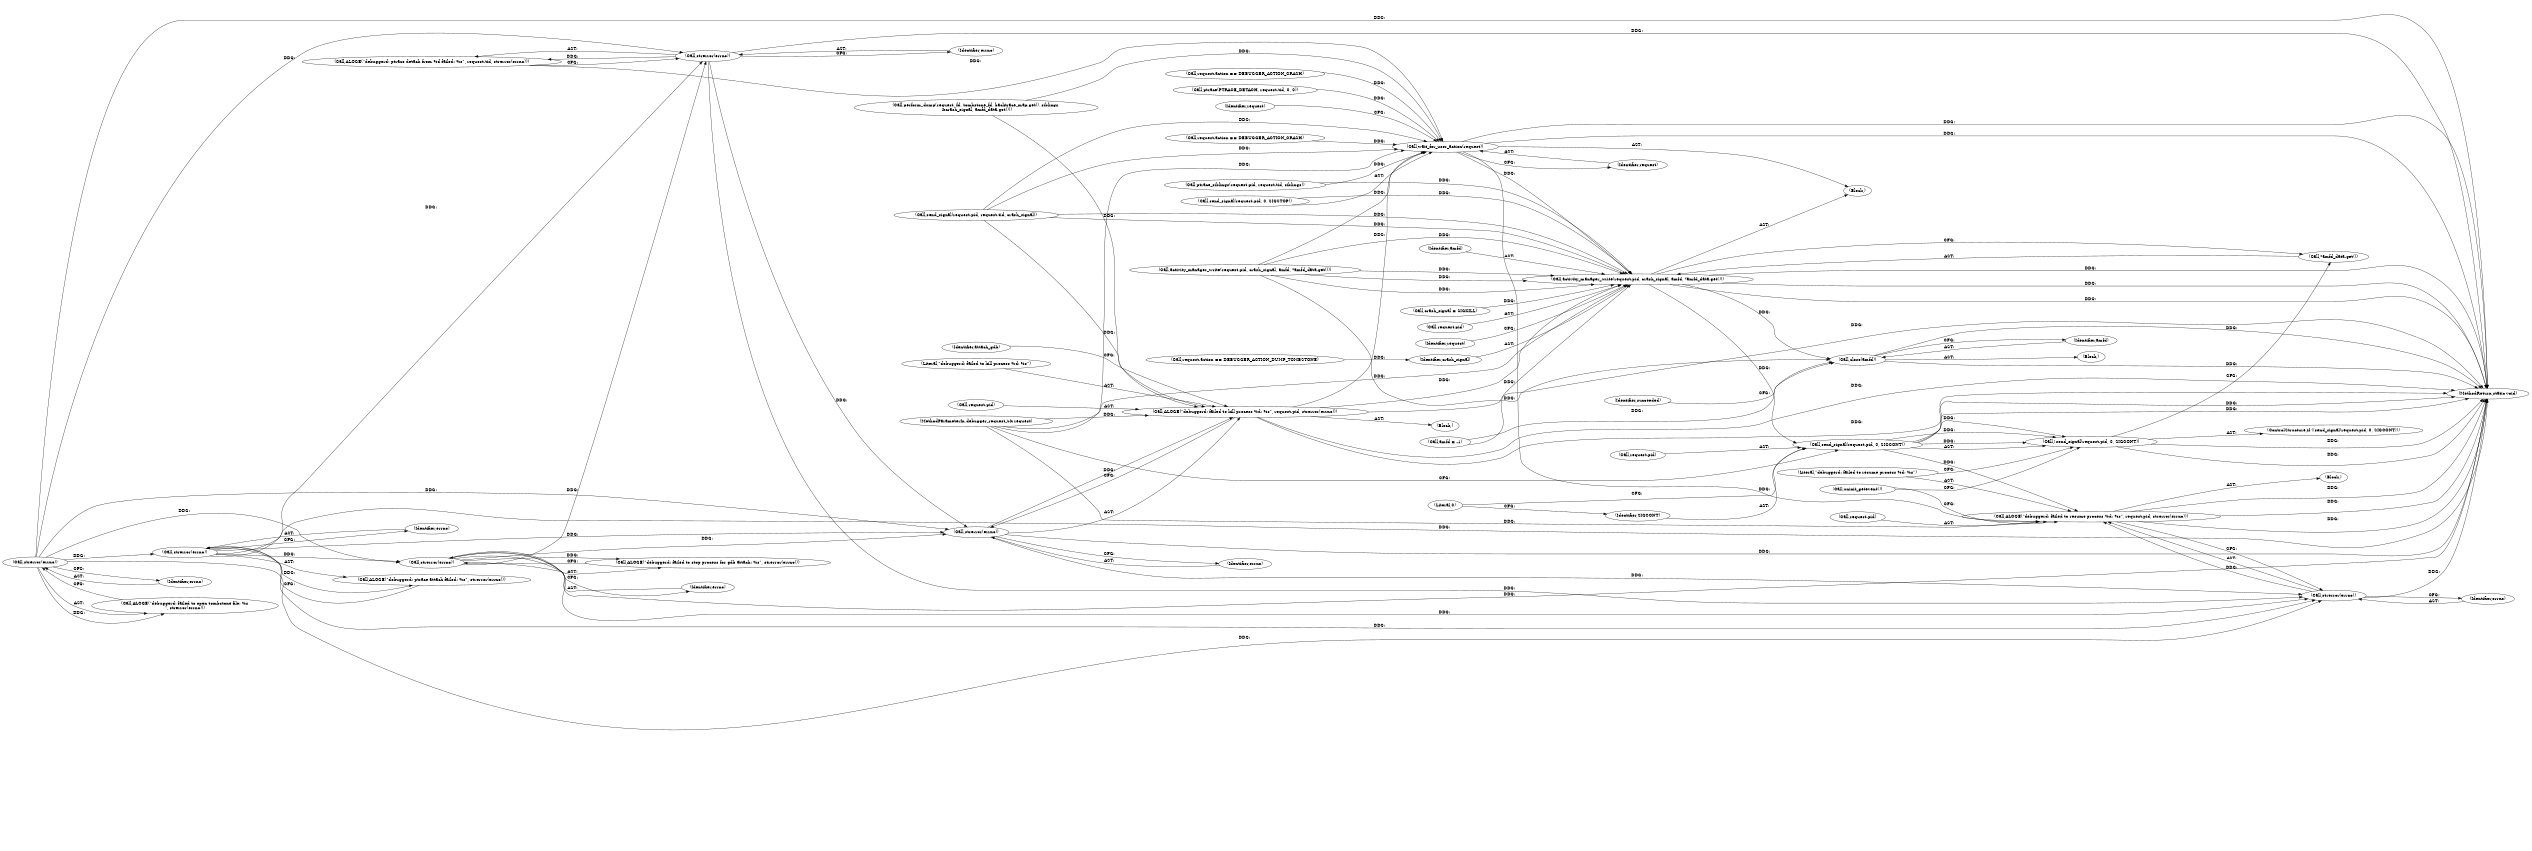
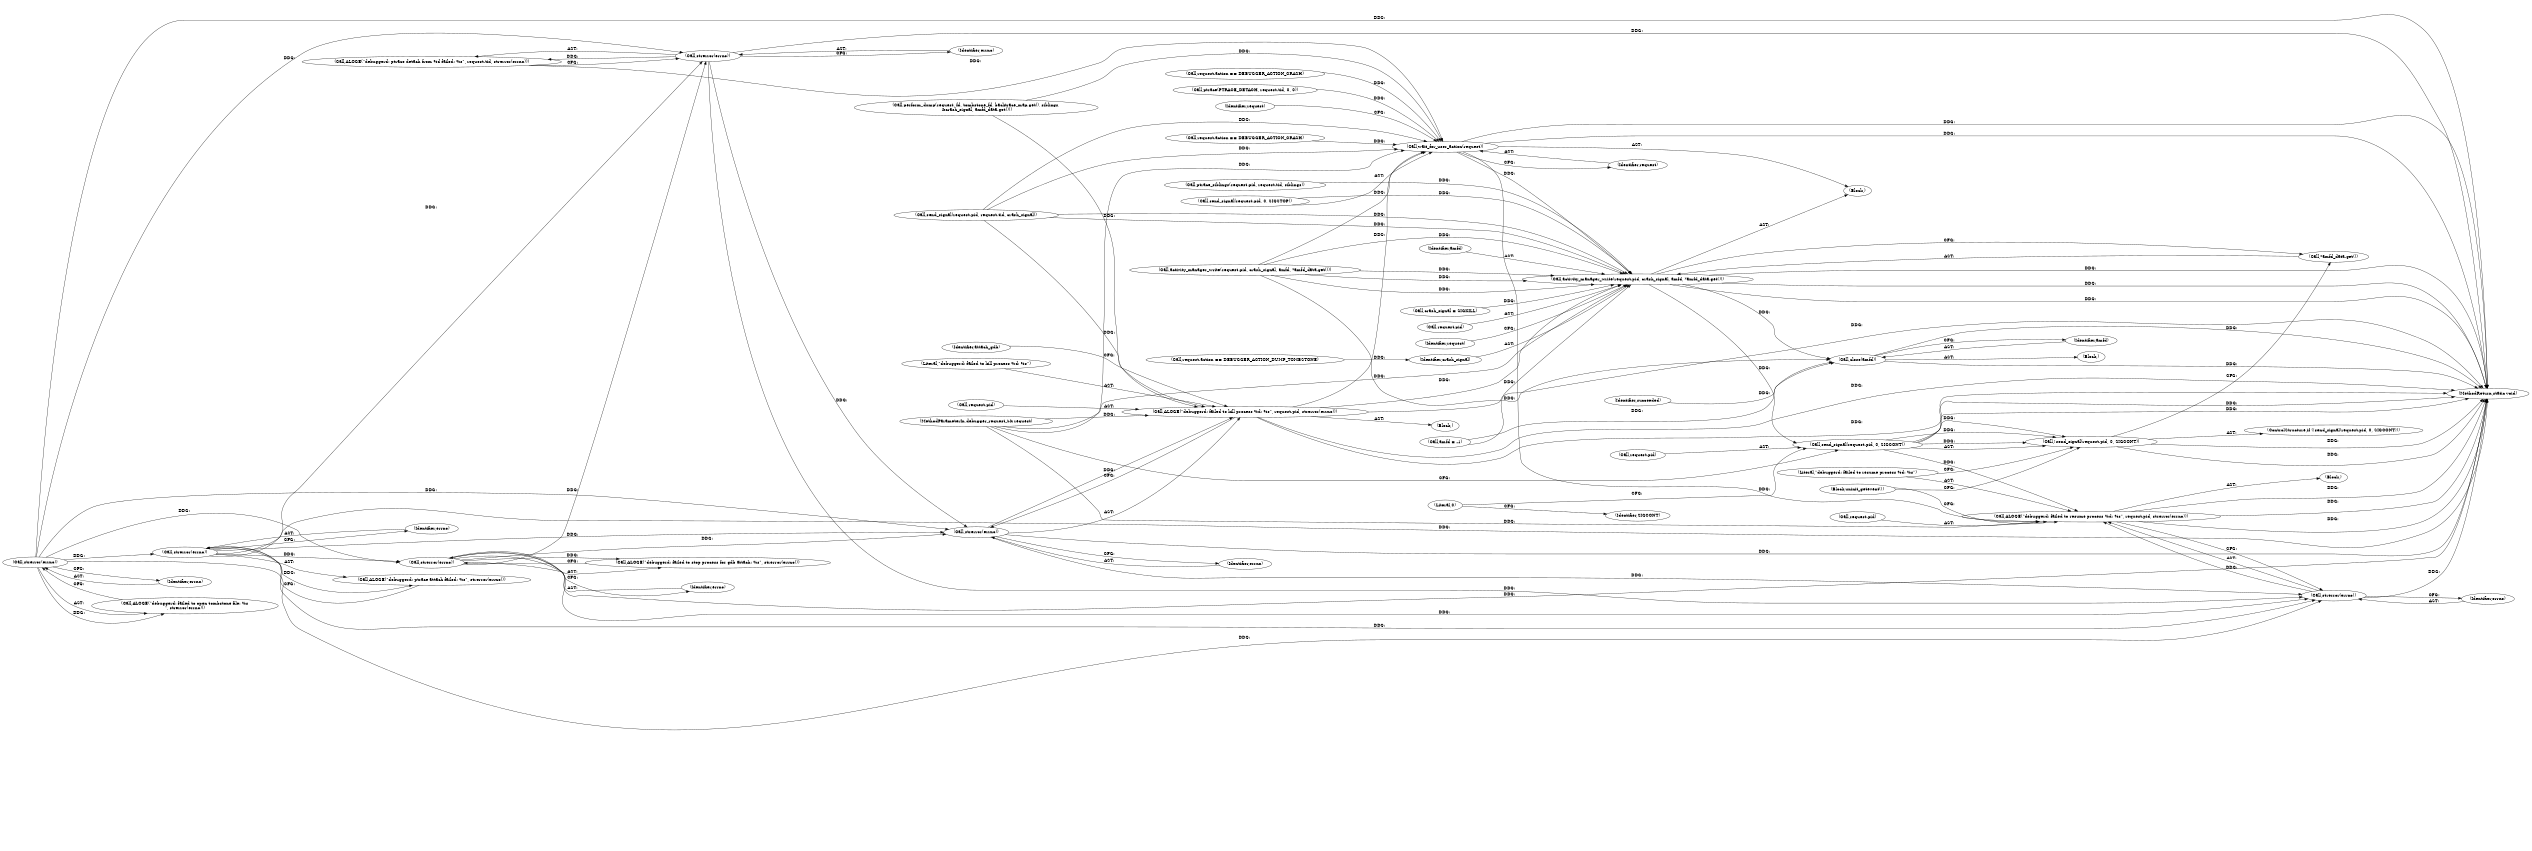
edge "(Call,ptrace_siblings(request.pid, request.tid, siblings))" -> "(Call,wait_for_user_action(request))": removed, label "DDG:"
edge "(Identifier,succeeded)" -> "(Call,close(amfd))": label "CFG: " -> "DDG: "
node "(Call,uninit_getevent())": label "(Call,uninit_getevent())" -> "(Block,uninit_getevent())"
edge "(Identifier,SIGCONT)" -> "(Call,send_signal(request.pid, 0, SIGCONT))": removed, label "AST:"
